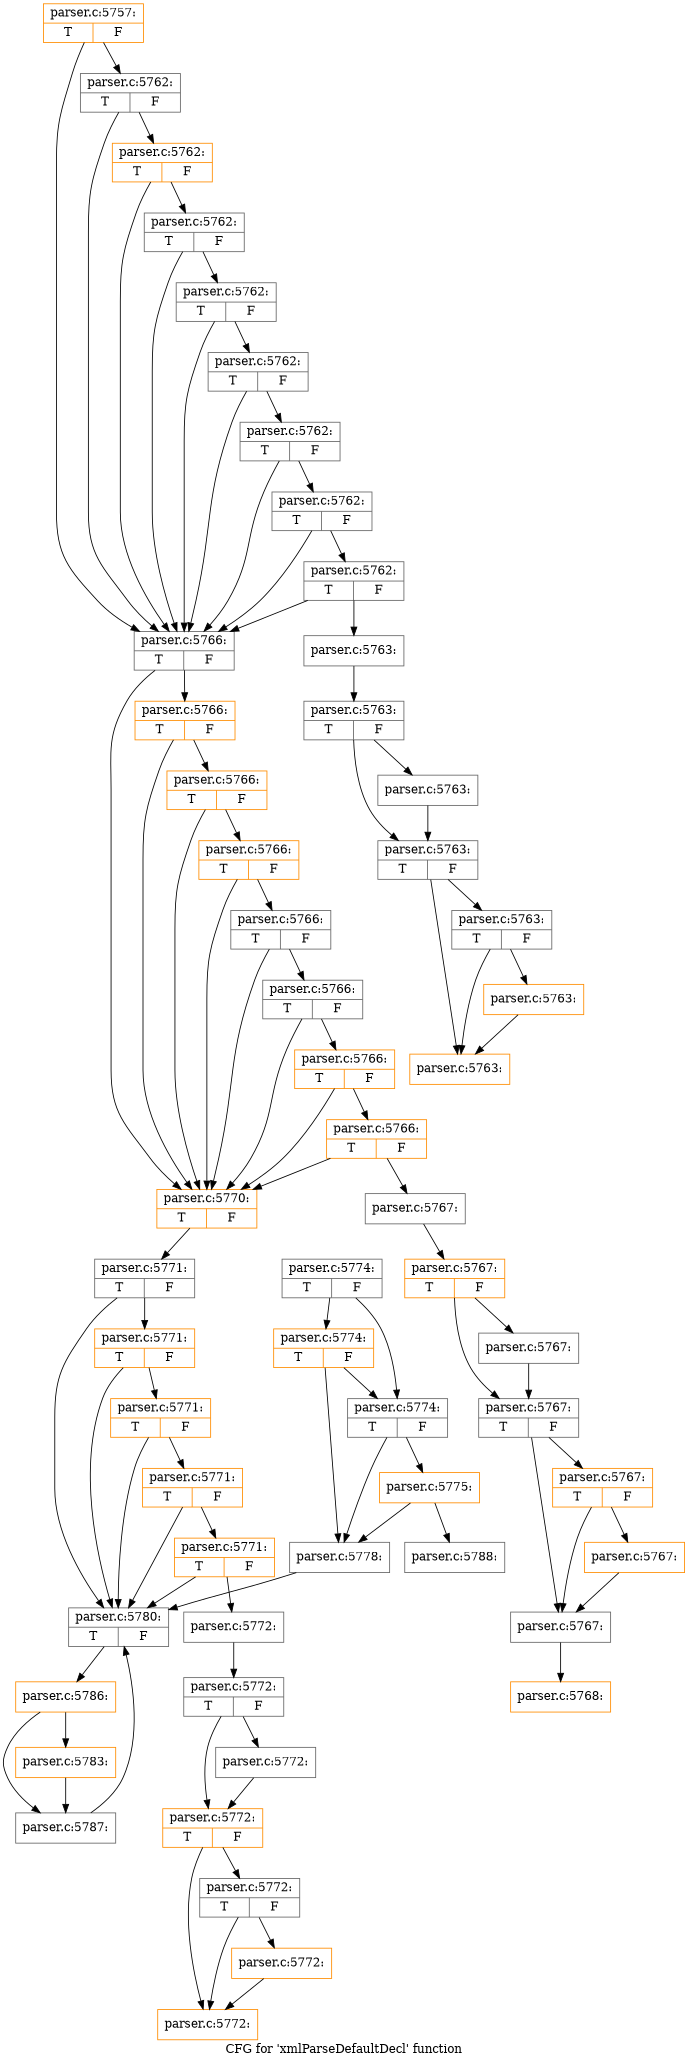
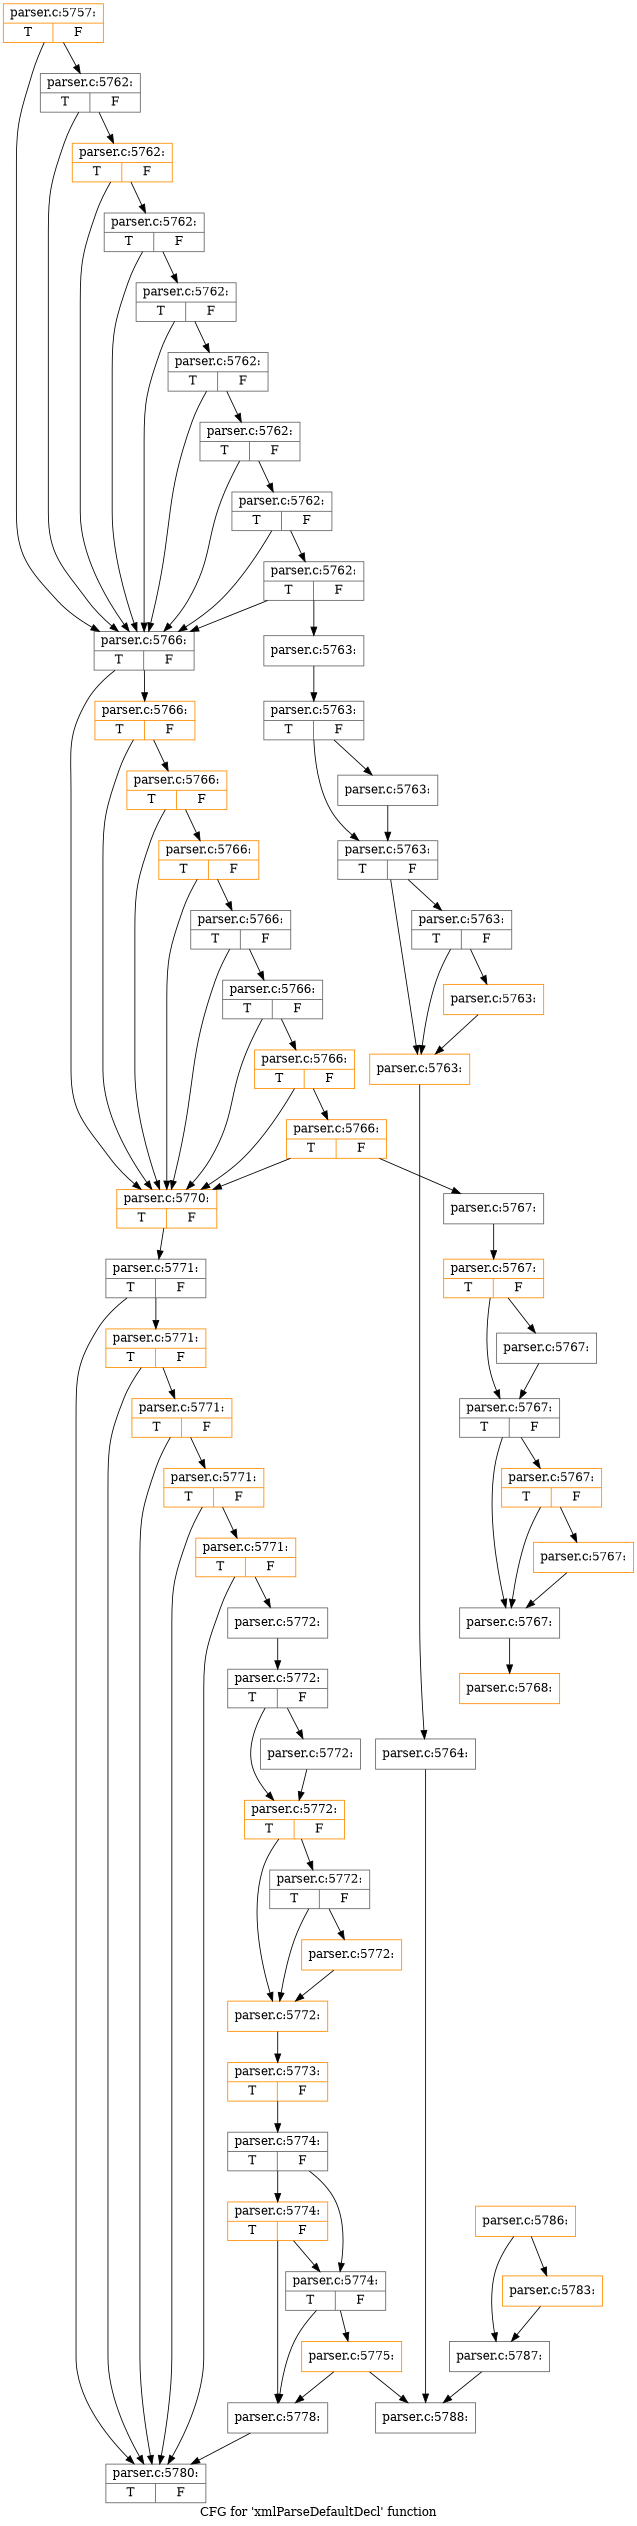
edge "parser.c:5780:" -> "parser.c:5786:": removed
edge "parser.c:5787:" -> "parser.c:5780:": now "parser.c:5787:" -> "parser.c:5788:"
node "parser.c:5764:": added
node "parser.c:5773:": added
